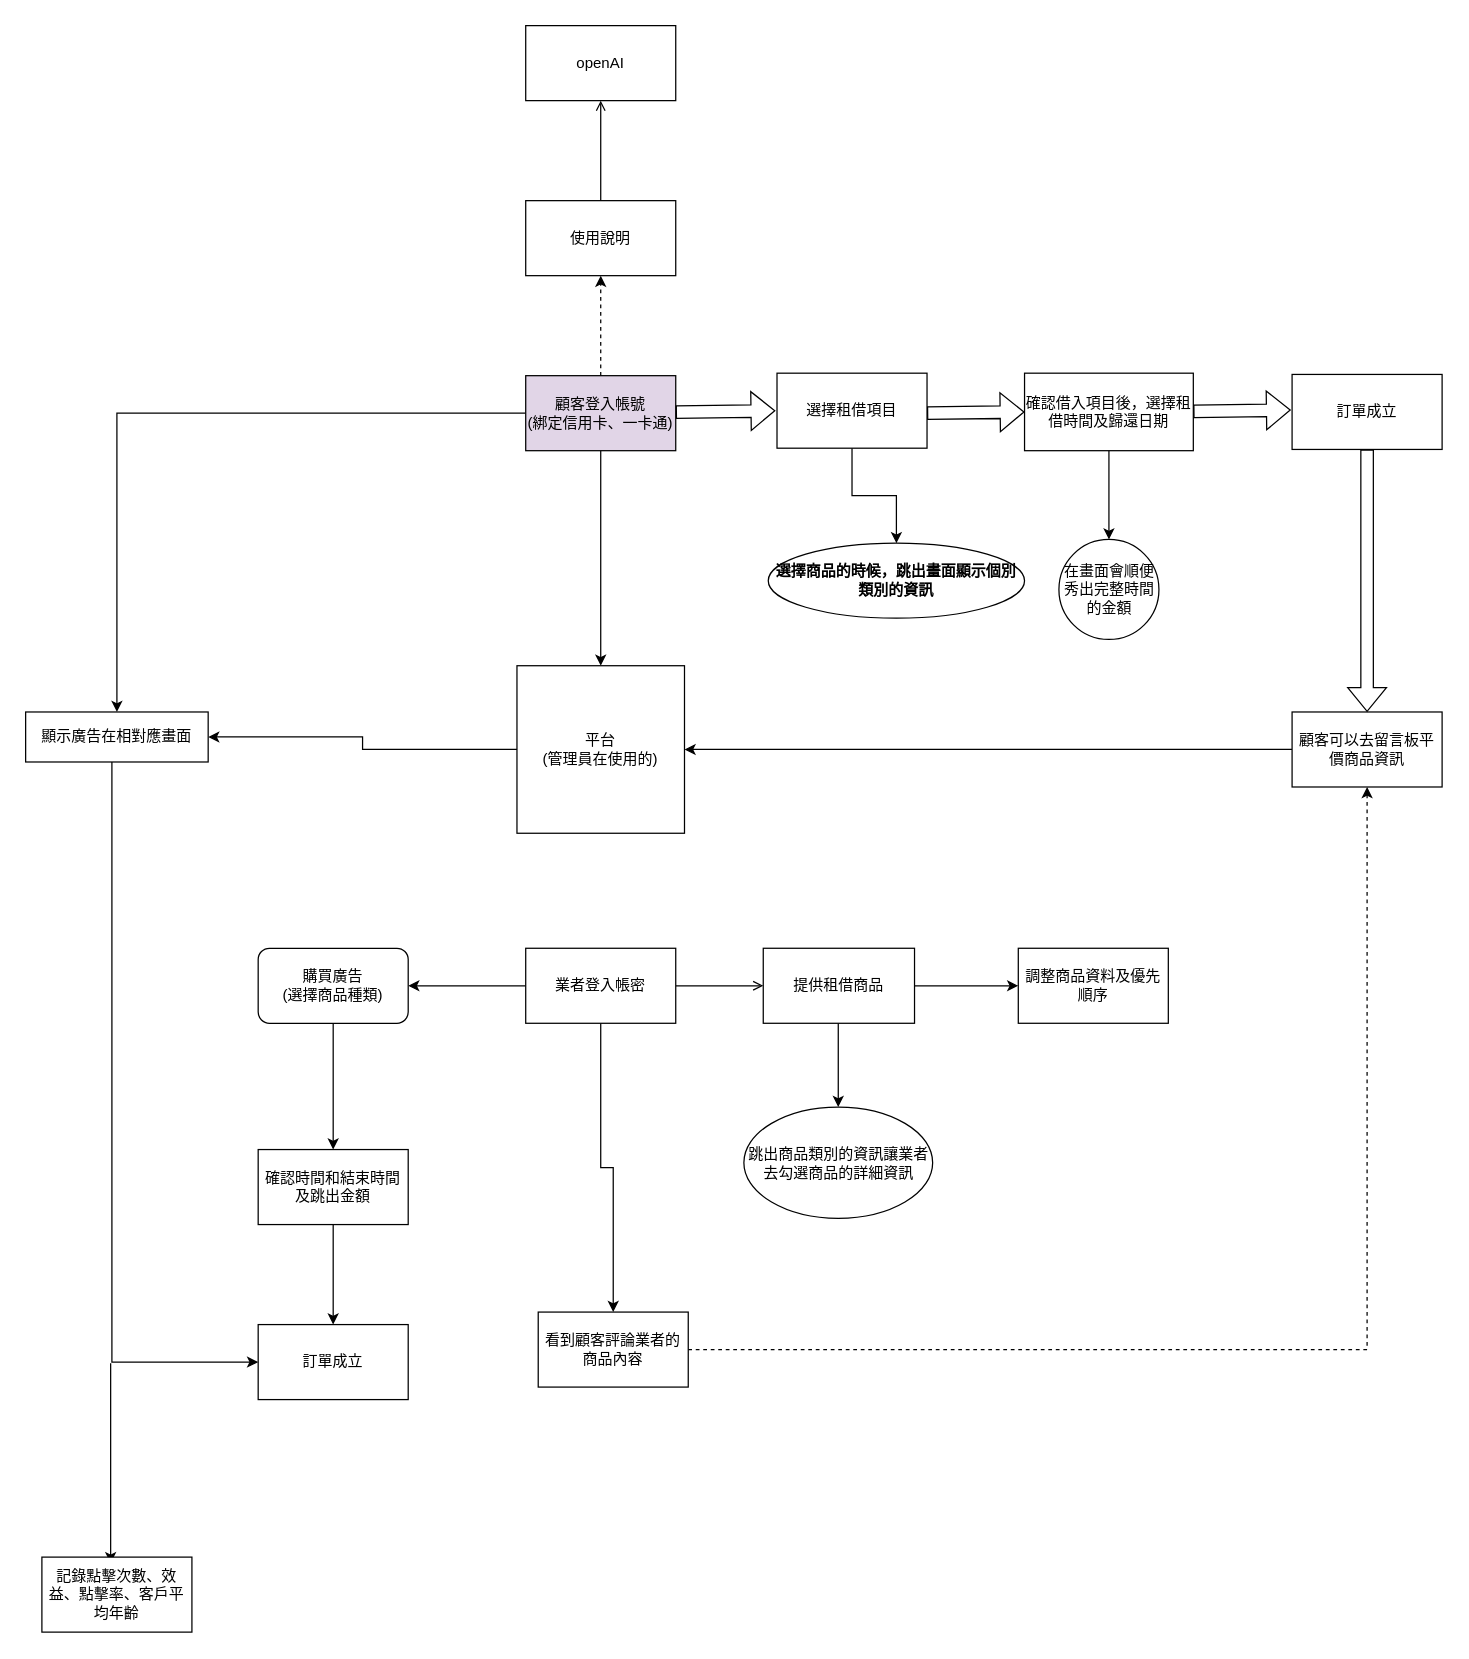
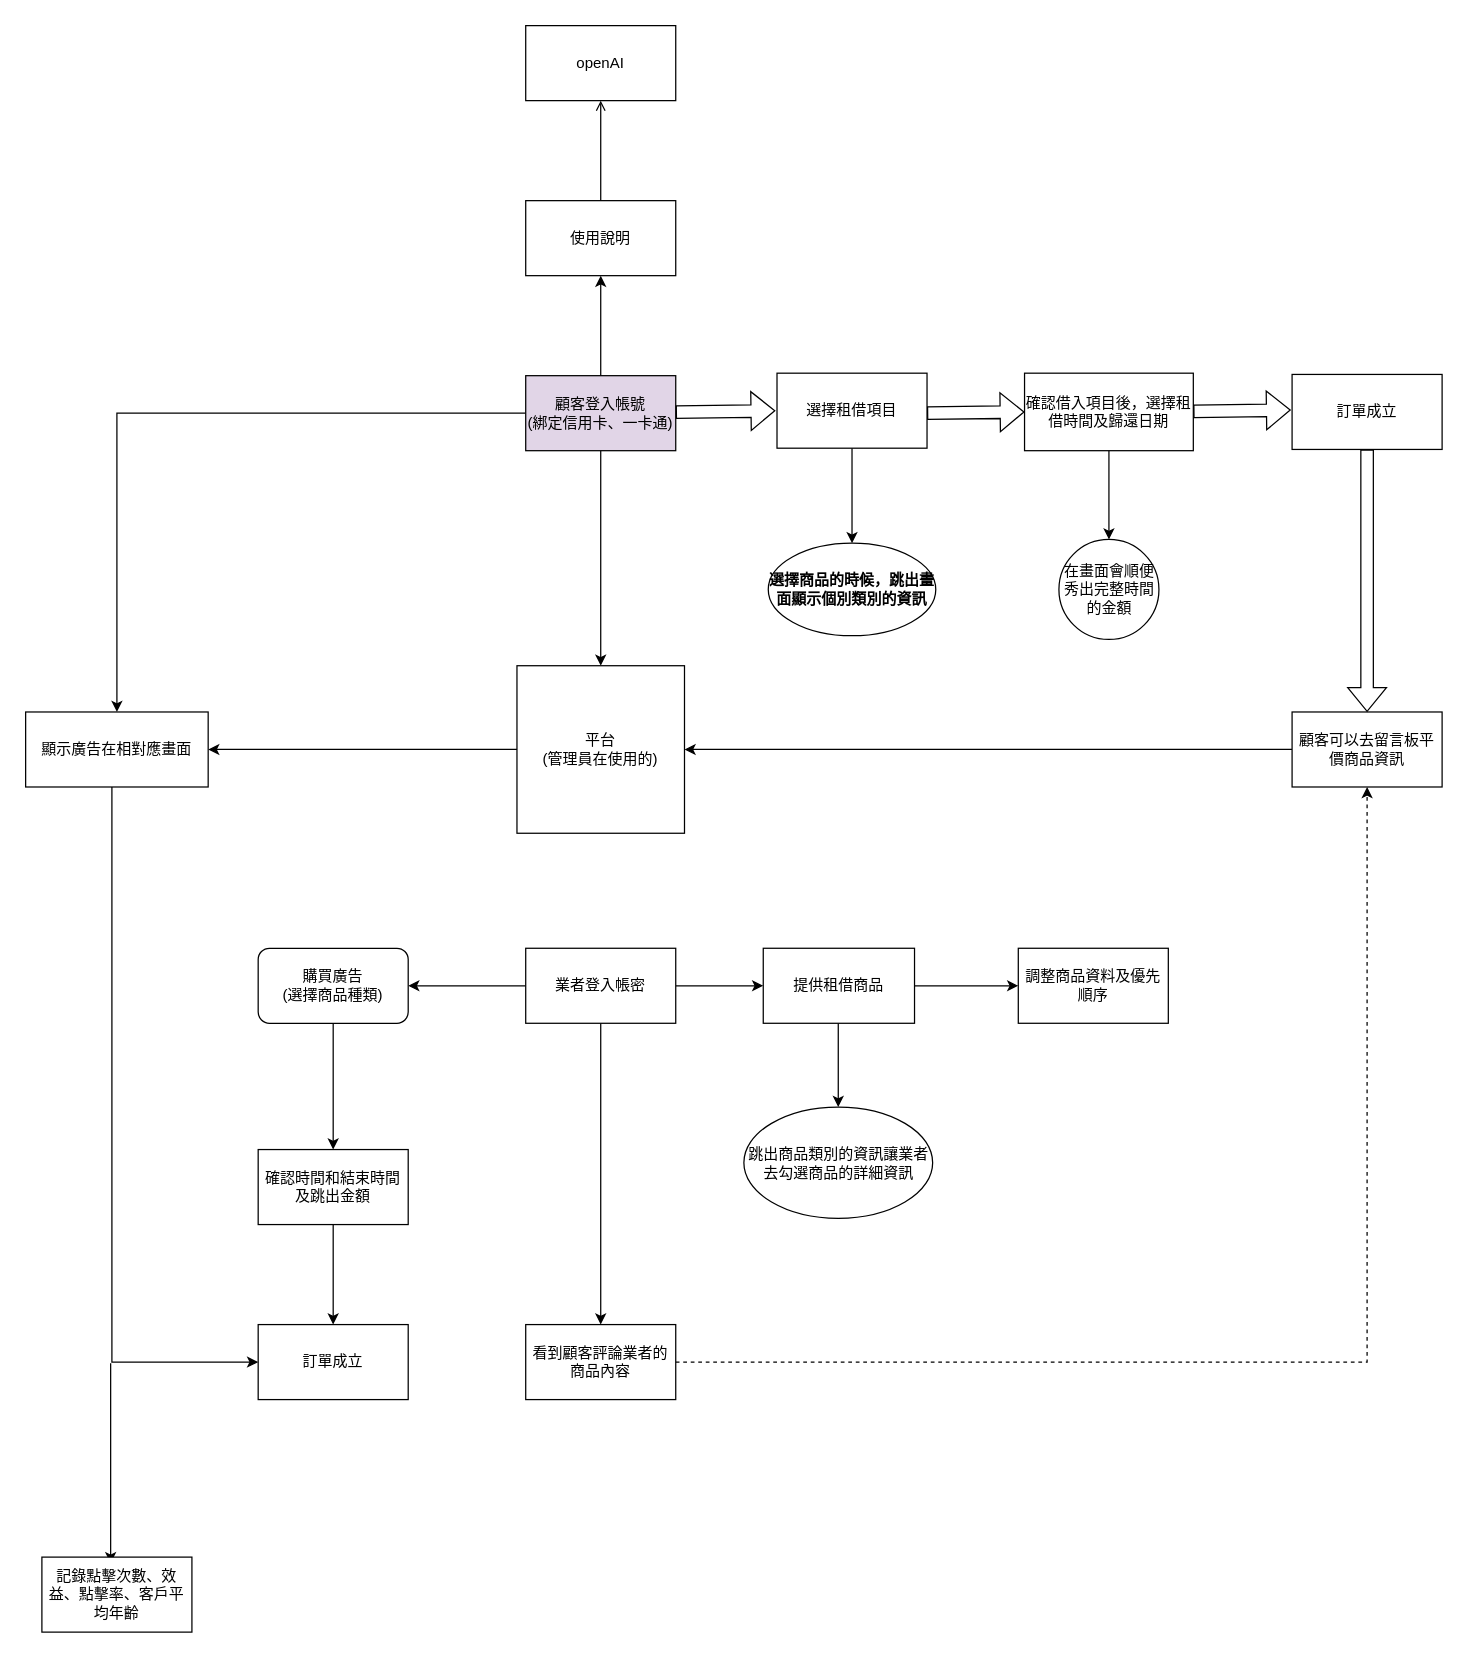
edge "顧客登入帳號 (綁定信用卡、一卡通)" -> "使用說明": style dashed -> solid
node "選擇商品的時候，跳出畫面顯示個別類別的資訊": size 256x75 -> 168x93
node "顯示廣告在相對應畫面": size 183x50 -> 183x75
edge "業者登入帳密" -> "提供租借商品": arrowhead open -> classic
node "看到顧客評論業者的商品內容": moved (613, 1349) -> (601, 1362)
